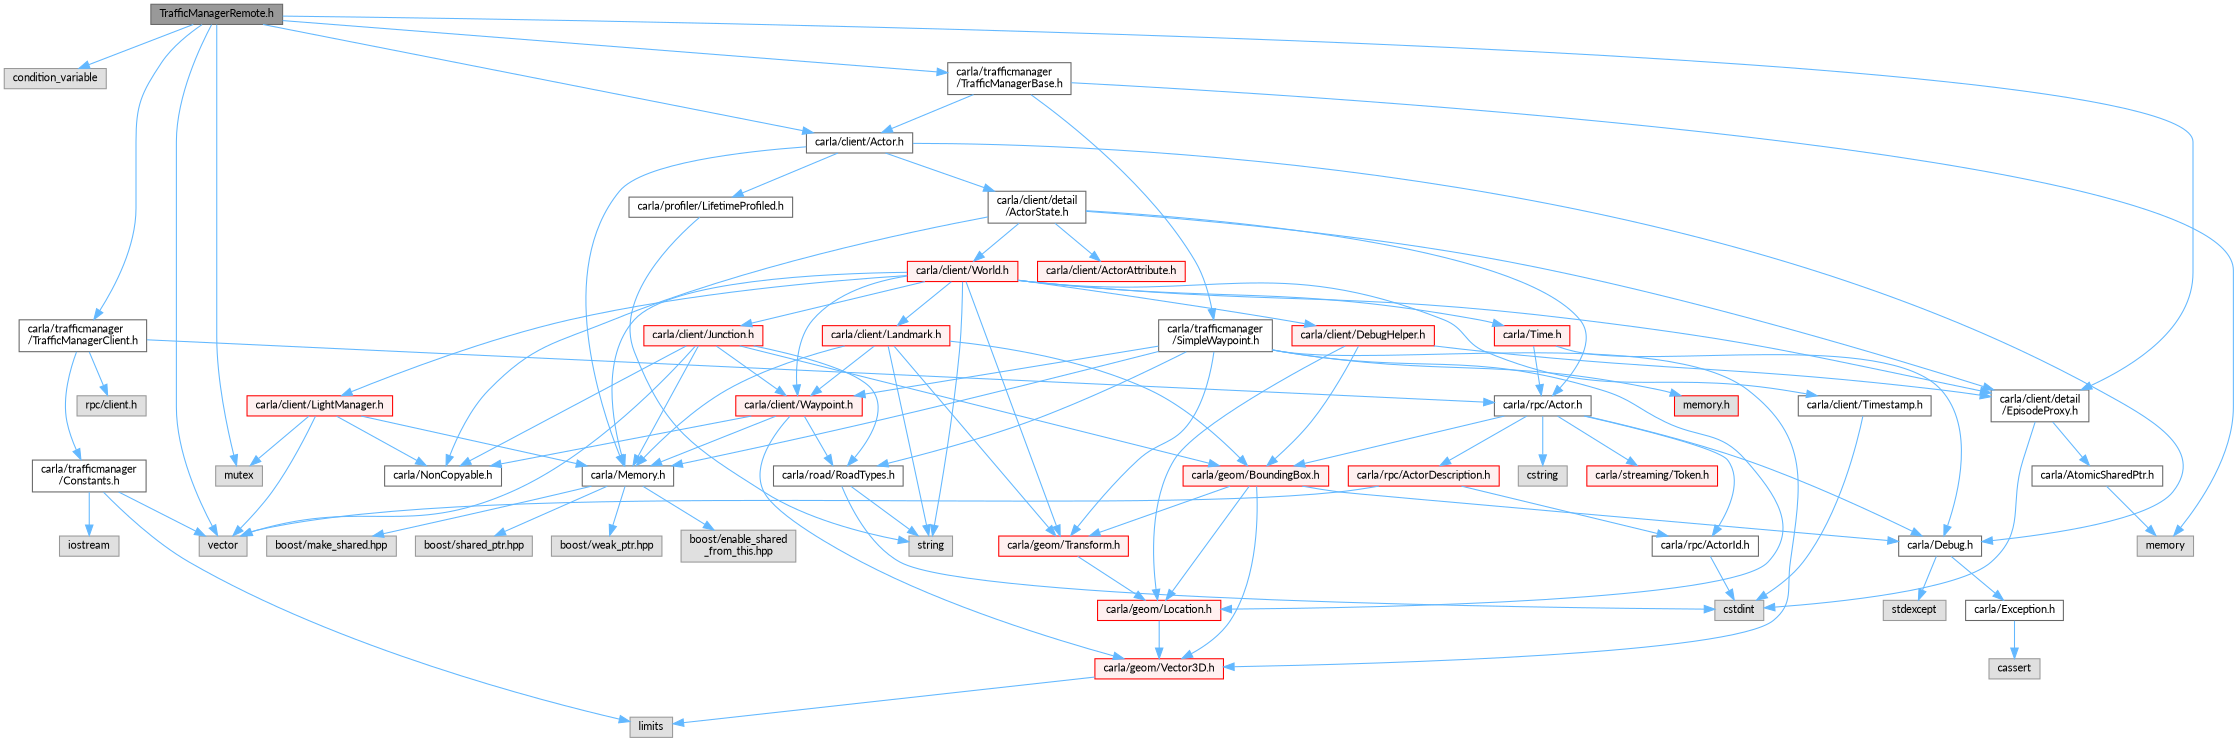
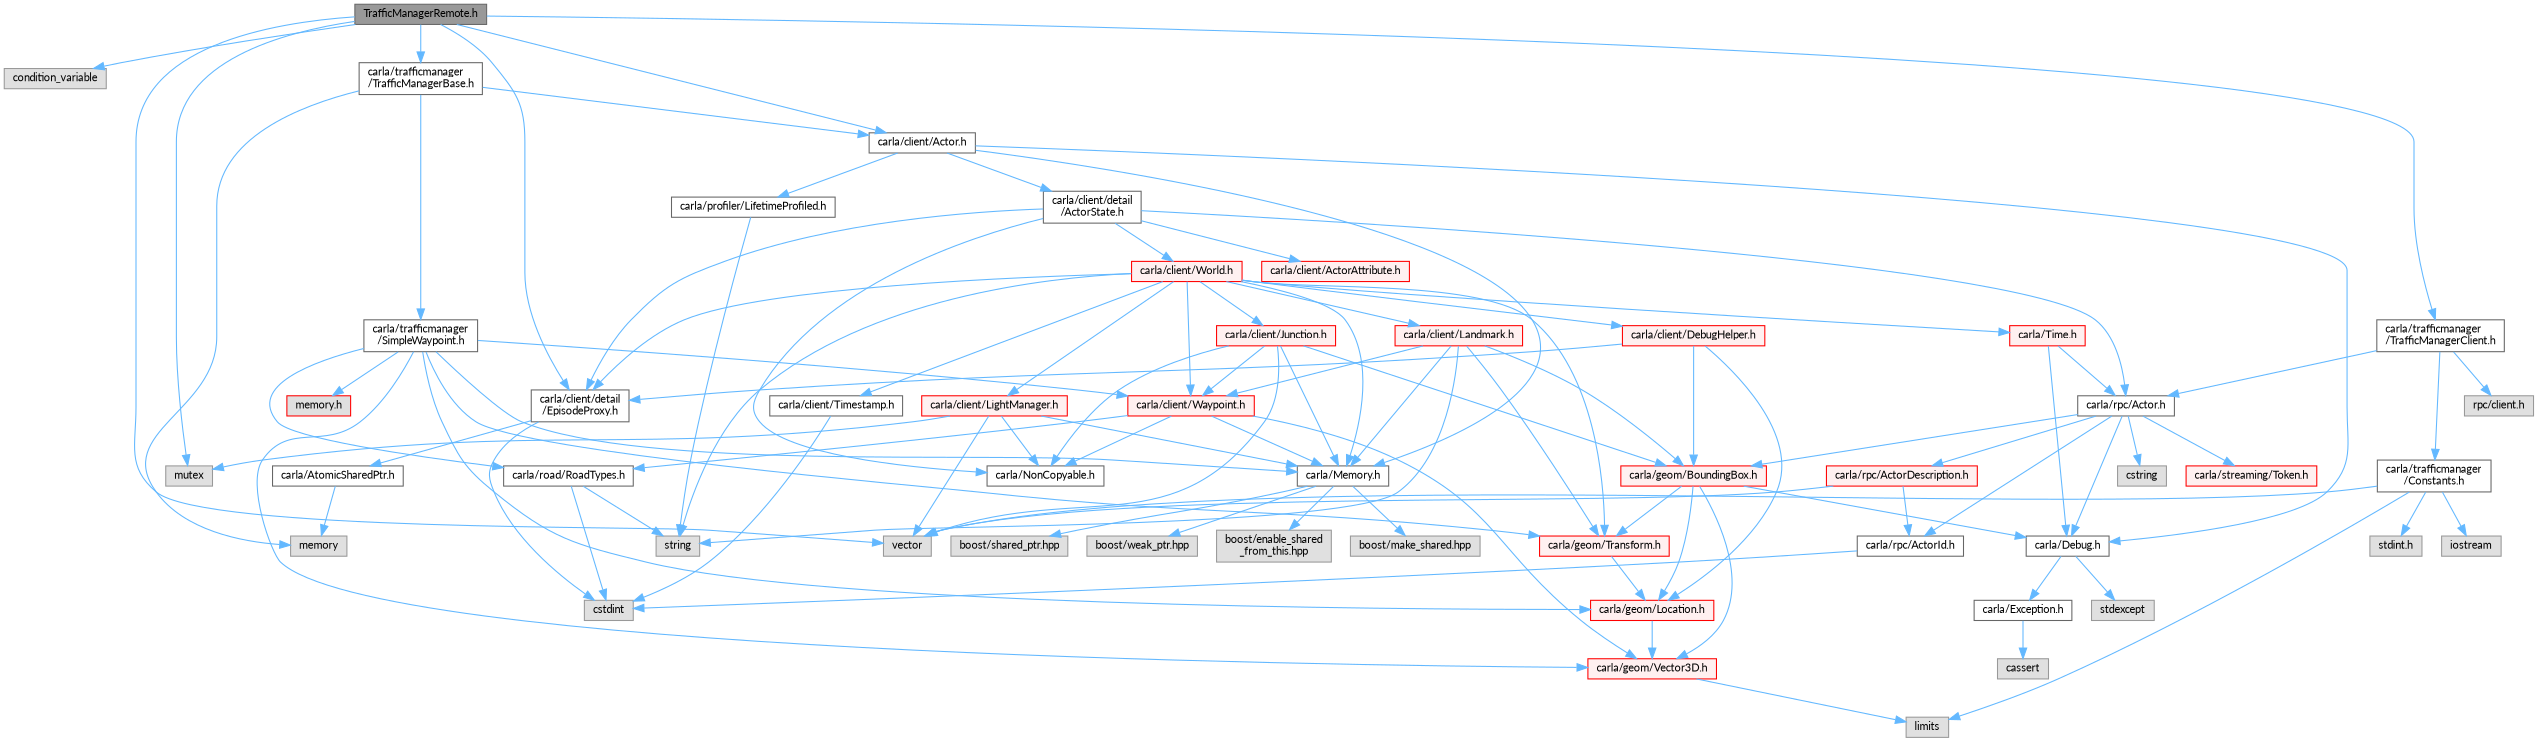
edge "carla/client/Junction.h" -> "carla/road/RoadTypes.h": removed
node "stdint.h": added
